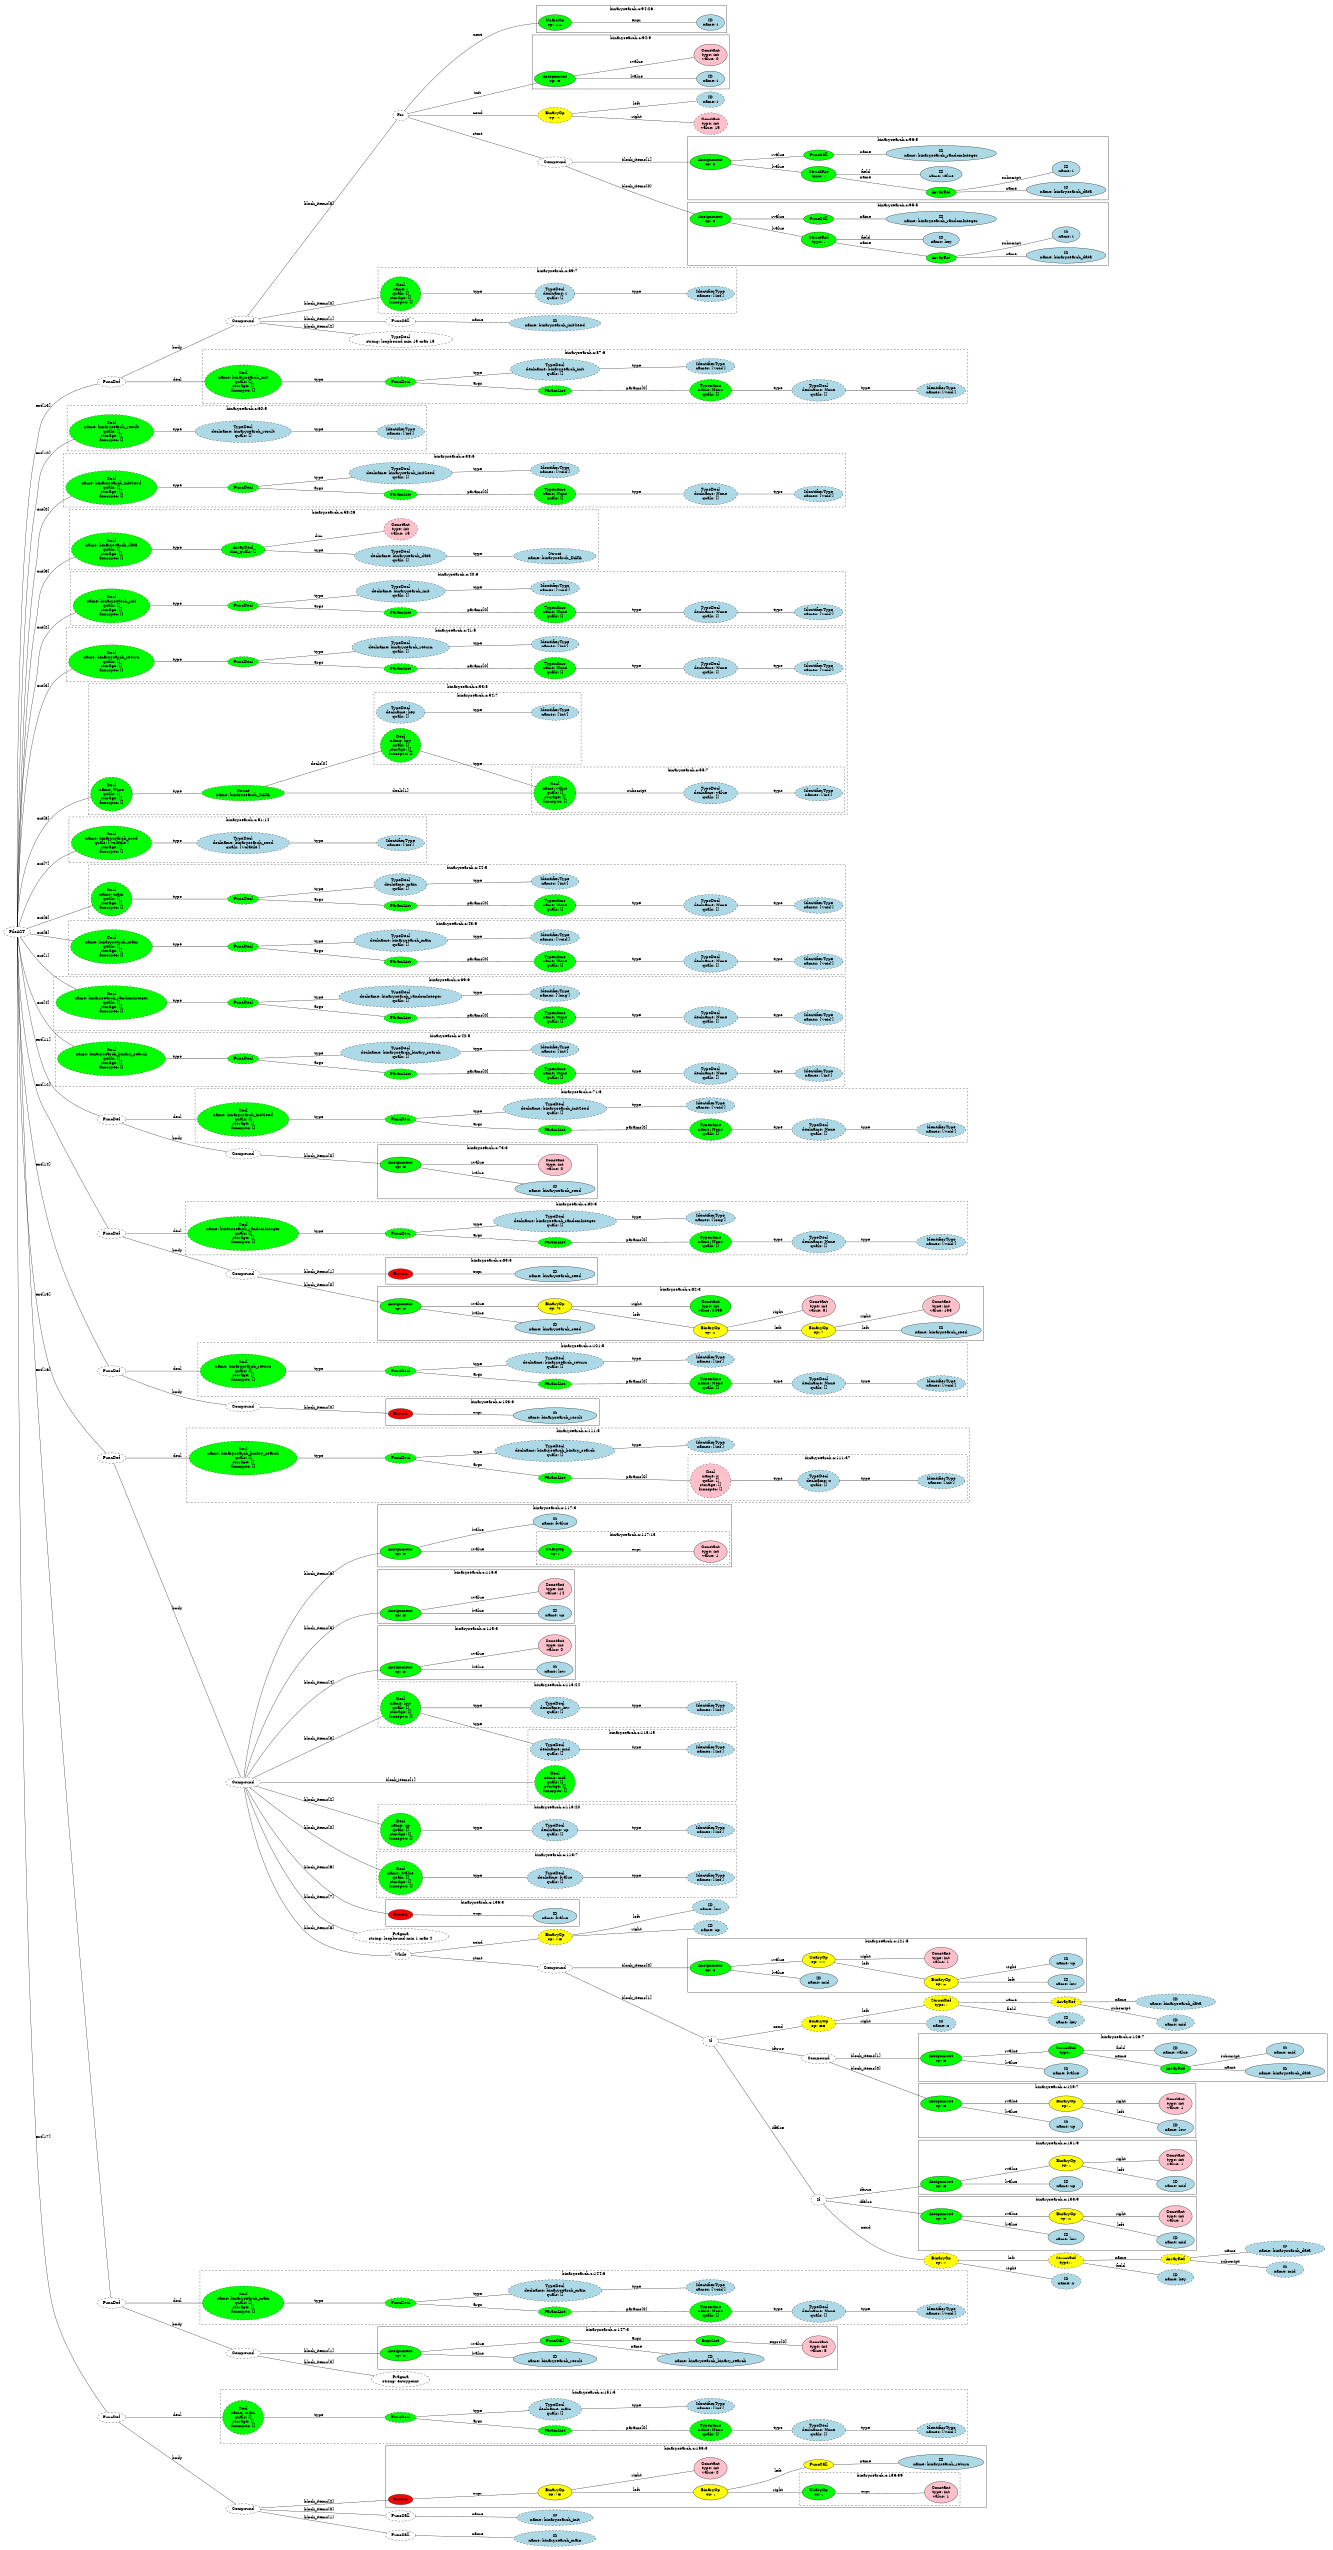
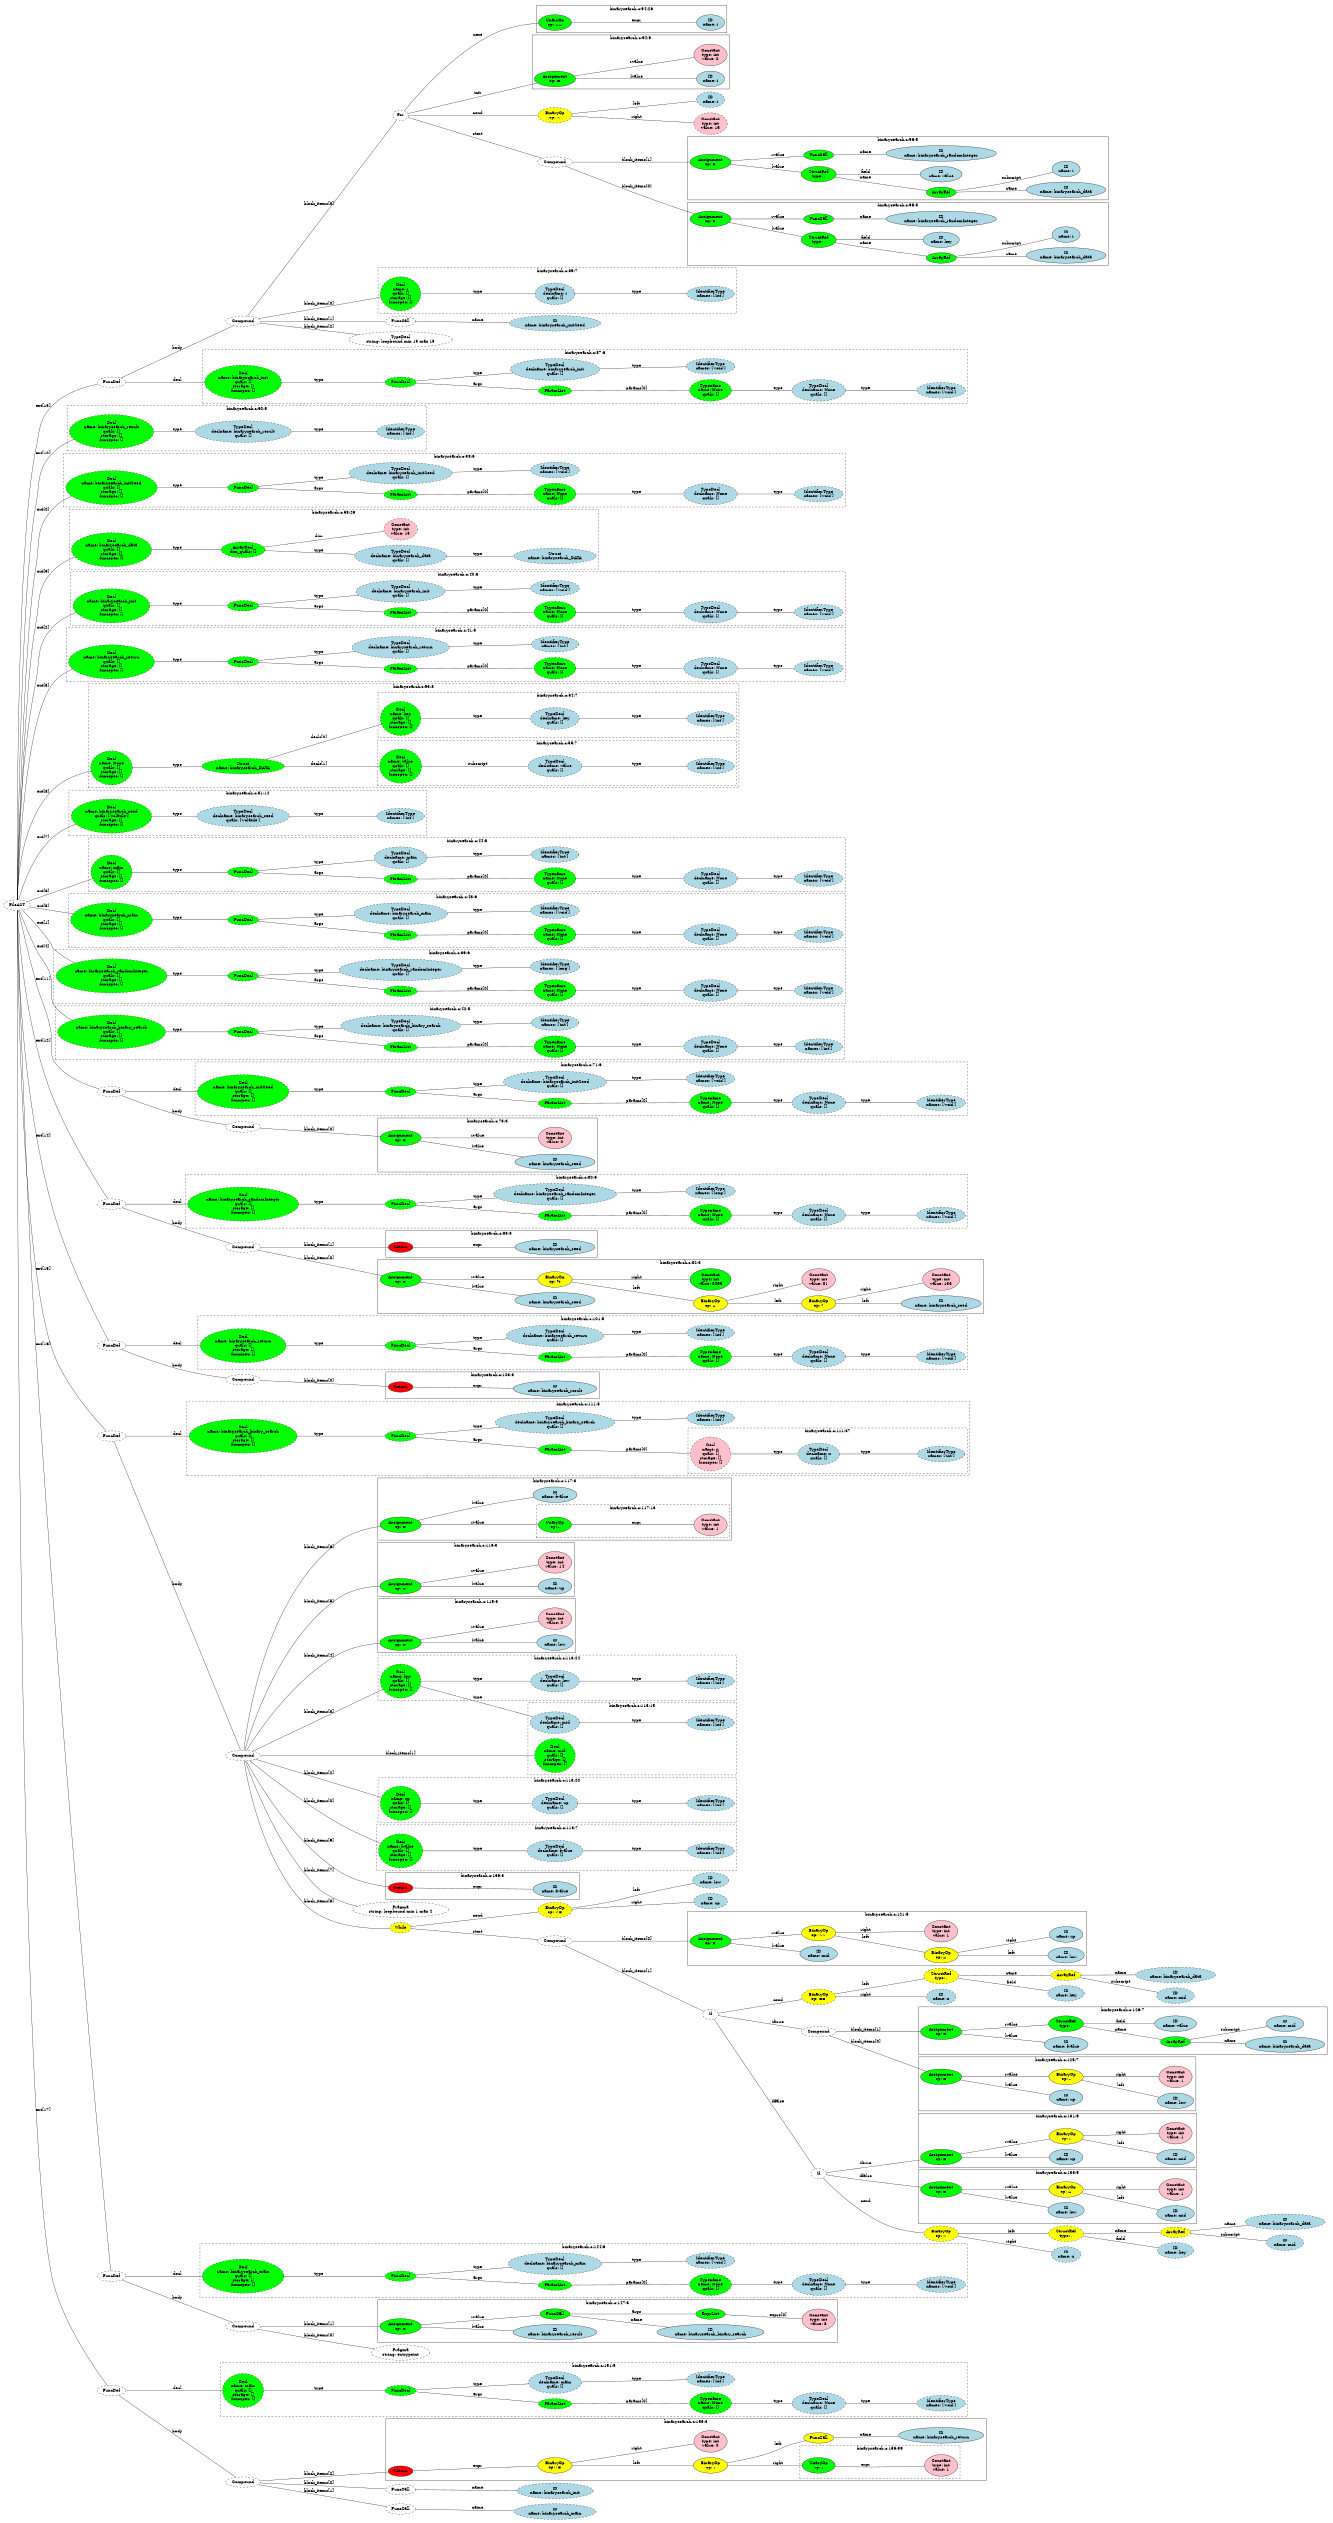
edge "Decl name: key quals: [] storage: [] funcspec: []" -- "Decl name: value quals: [] storage: [] funcspec: []": now "Decl name: key quals: [] storage: [] funcspec: []" -- "TypeDecl declname: key quals: []"
node "While": fillcolor white -> yellow
node "UnaryOp op: >>": label "UnaryOp op: >>" -> "BinaryOp op: >>"
